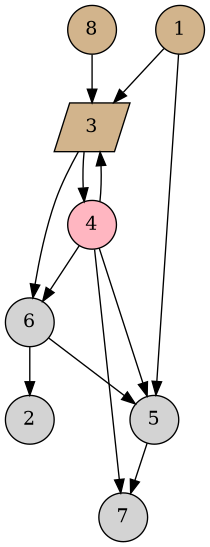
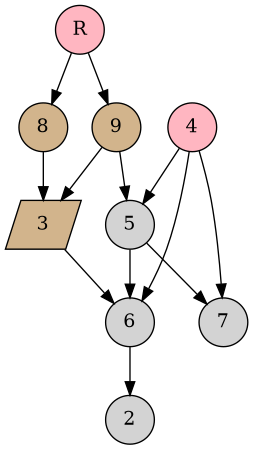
node "R": added
node "1": label "1" -> "9"
edge "3" -> "4": removed
edge "4" -> "3": removed
edge "6" -> "5": reversed
